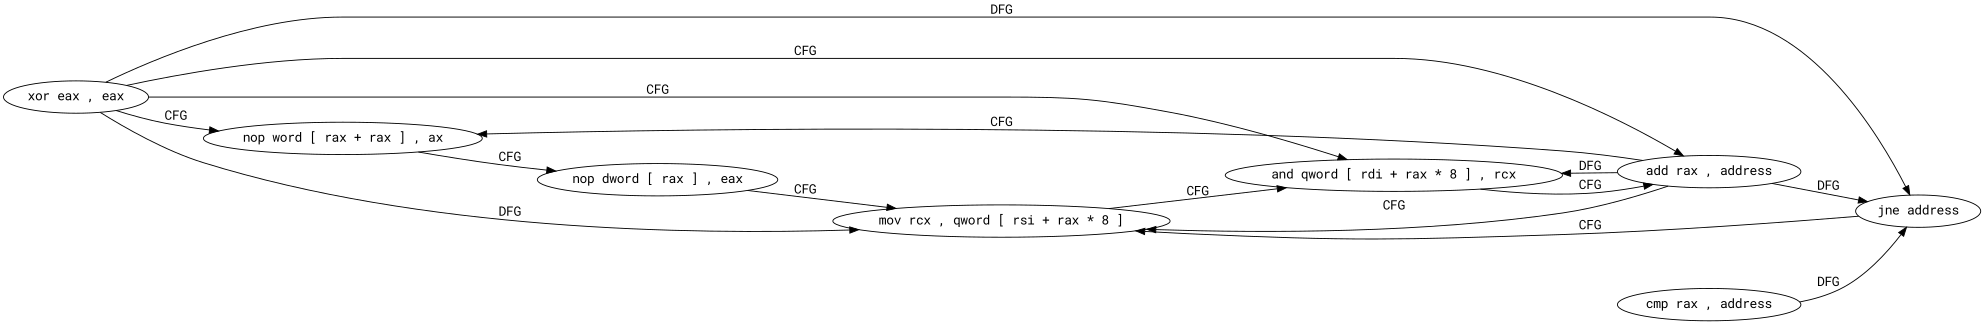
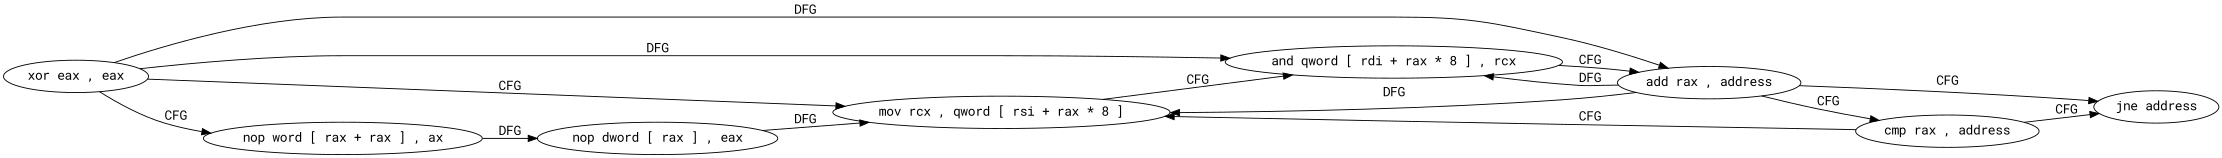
edge "xor eax , eax" -> "jne address": removed, label "DFG"
edge "xor eax , eax" -> "add rax , address": label "CFG" -> "DFG"
edge "xor eax , eax" -> "and qword [ rdi + rax * 8 ] , rcx": label "CFG" -> "DFG"
edge "add rax , address" -> "nop word [ rax + rax ] , ax": now "add rax , address" -> "cmp rax , address"
edge "nop word [ rax + rax ] , ax" -> "nop dword [ rax ] , eax": label "CFG" -> "DFG"
edge "add rax , address" -> "jne address": label "DFG" -> "CFG"
edge "nop dword [ rax ] , eax" -> "mov rcx , qword [ rsi + rax * 8 ]": label "CFG" -> "DFG"
edge "add rax , address" -> "mov rcx , qword [ rsi + rax * 8 ]": label "CFG" -> "DFG"
edge "xor eax , eax" -> "mov rcx , qword [ rsi + rax * 8 ]": label "DFG" -> "CFG"
edge "jne address" -> "mov rcx , qword [ rsi + rax * 8 ]": now "cmp rax , address" -> "mov rcx , qword [ rsi + rax * 8 ]"
edge "cmp rax , address" -> "jne address": label "DFG" -> "CFG"
